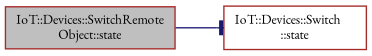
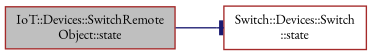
node "IoT::Devices::Switch ::state": label "IoT::Devices::Switch ::state" -> "Switch::Devices::Switch ::state"
